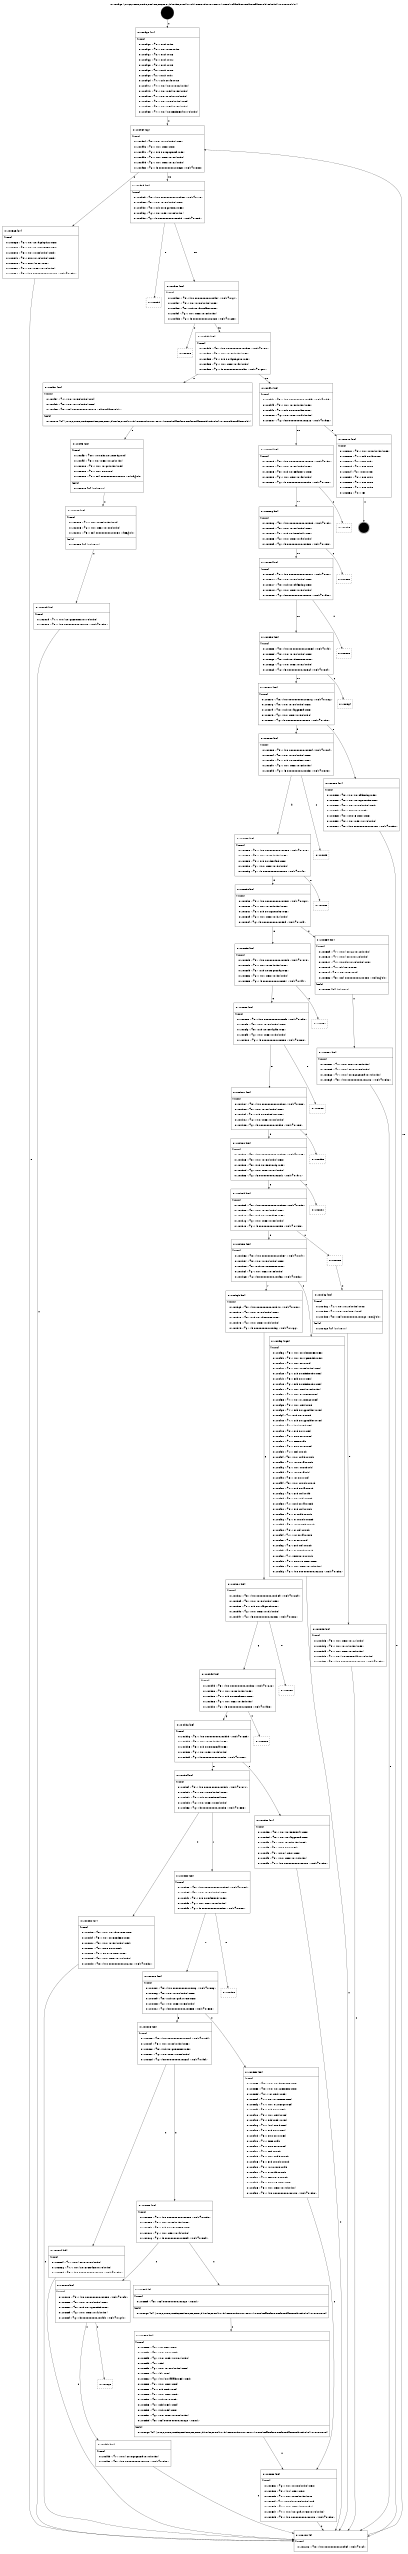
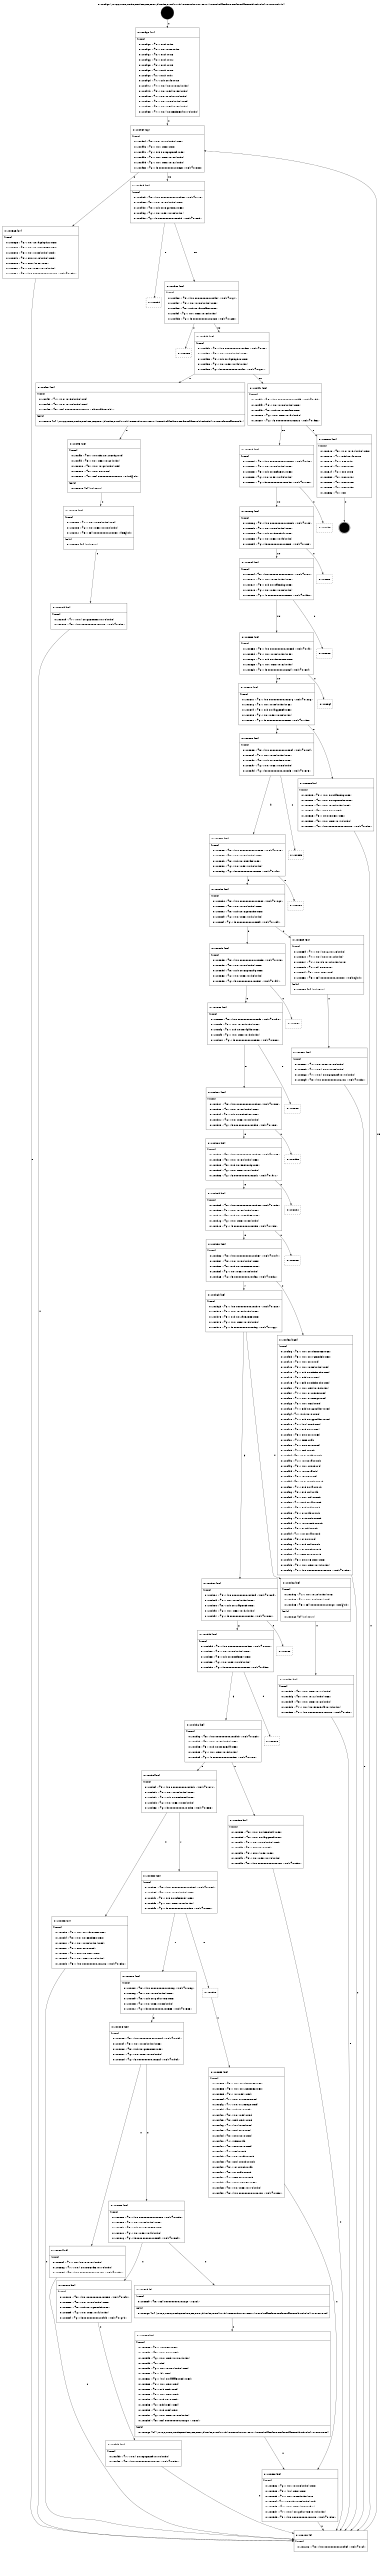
edge "0x402135" -> "0x401dc6 [13]": now "0x401b6b [25]" -> "0x401dc6 [13]"
edge "0x401c01 [25]" -> "0x401ee3 [83]": now "0x401d28" -> "0x401ee3 [83]"
node "0x401c65": removed
